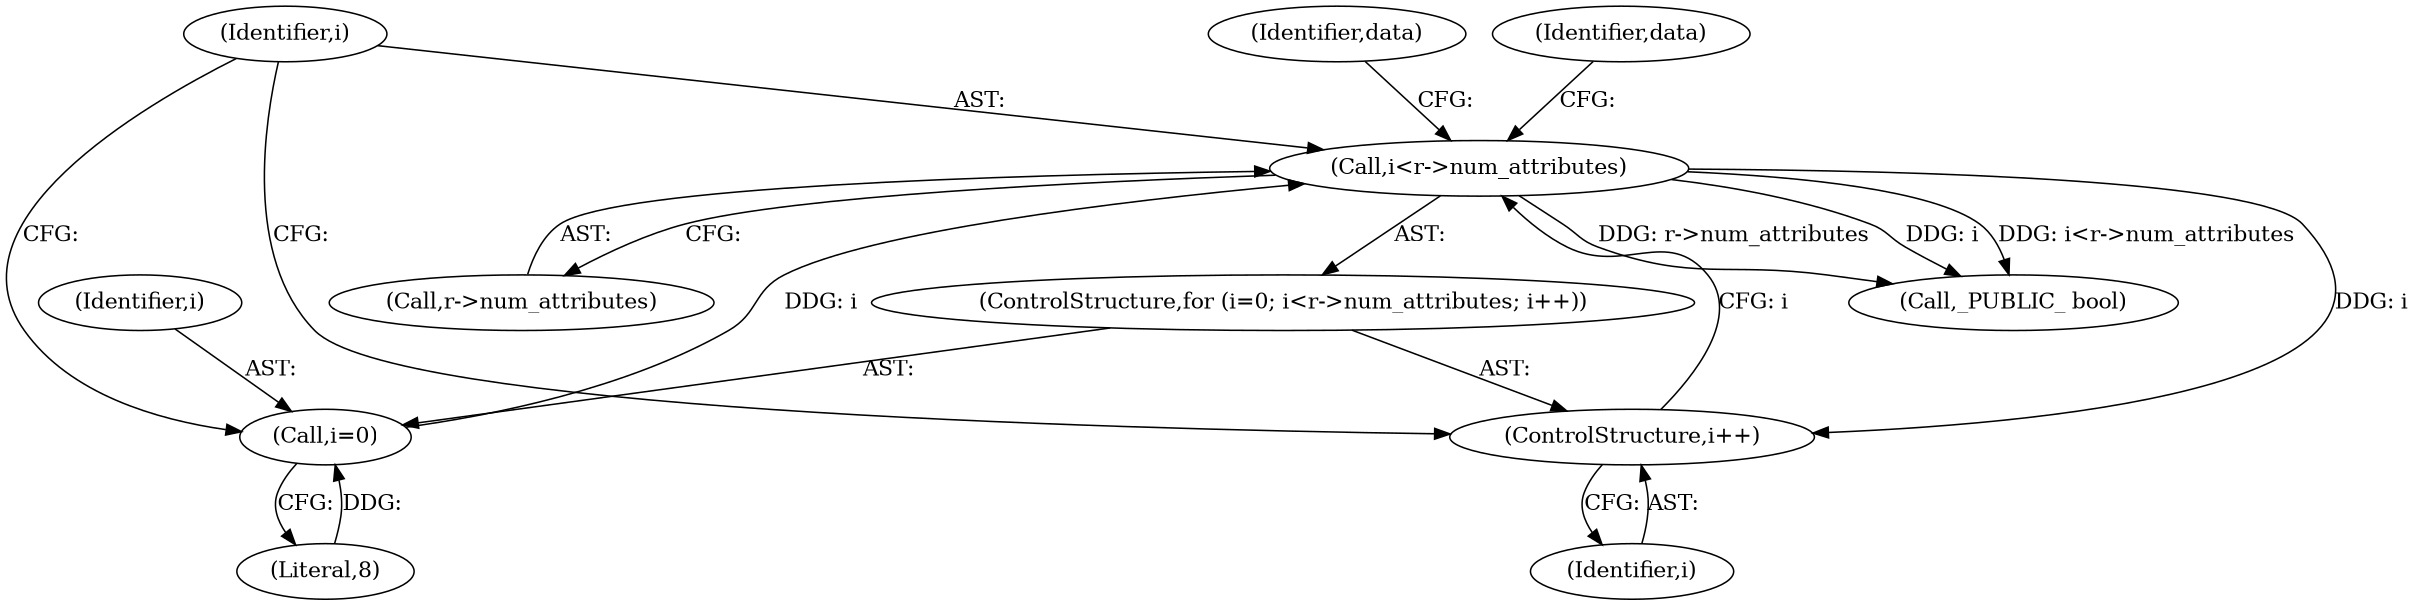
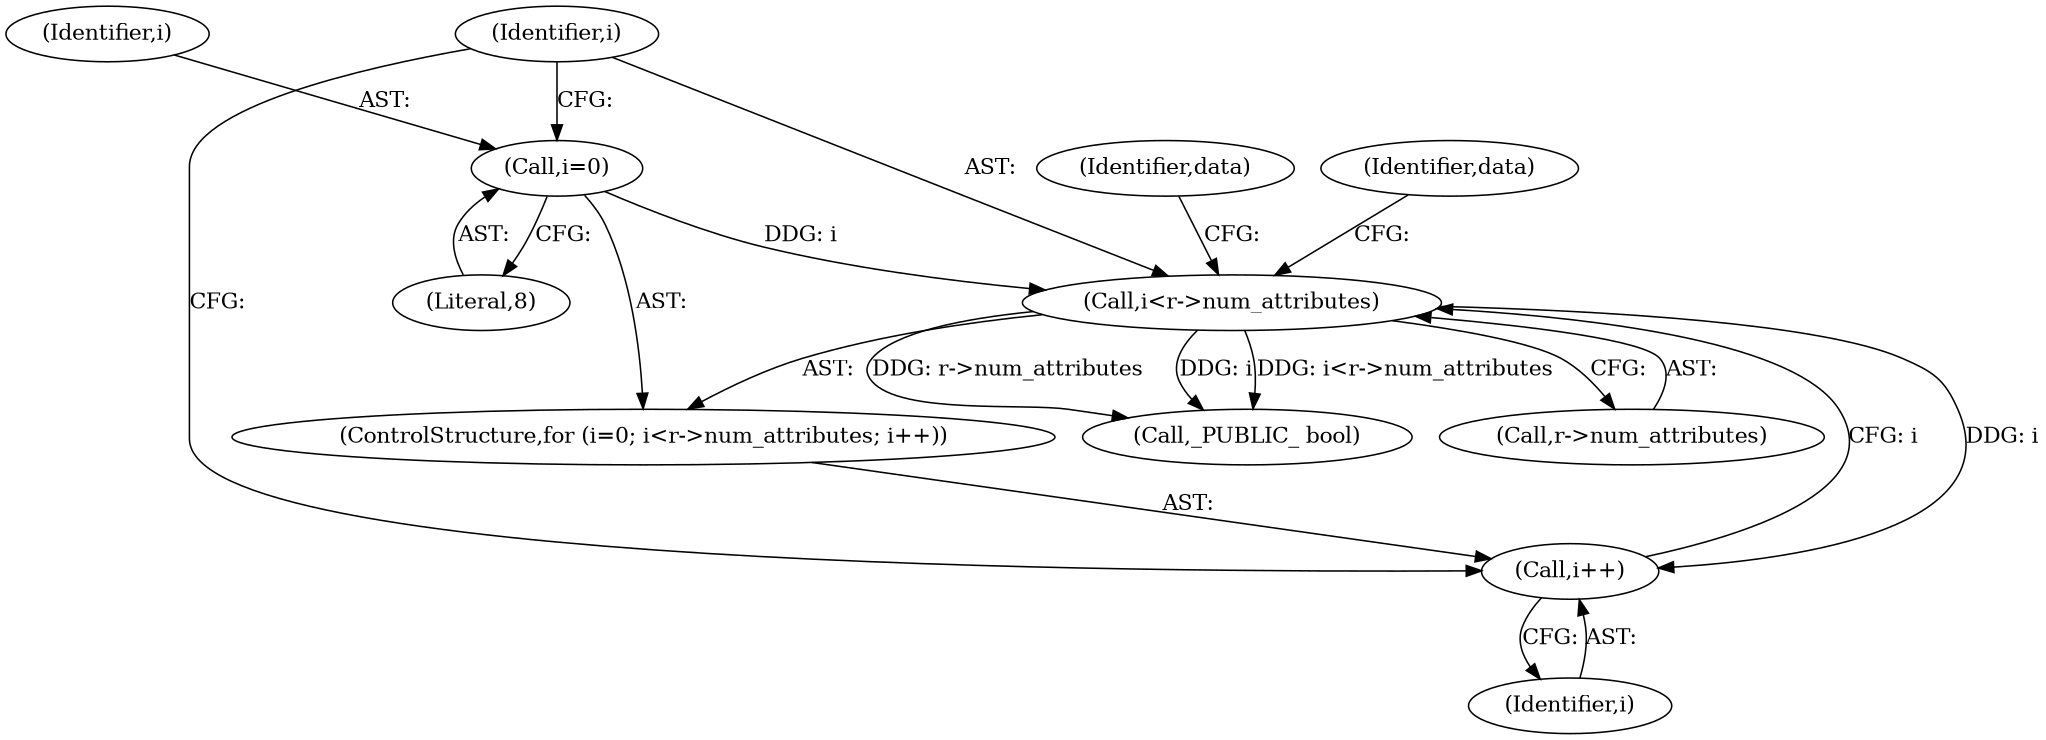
edge "(ControlStructure,for (i=0; i<r->num_attributes; i++))" -> "(Call,i=0)": reversed
node "(ControlStructure,i++)": label "(ControlStructure,i++)" -> "(Call,i++)"
edge "(Literal,8)" -> "(Call,i=0)": label "DDG: " -> "AST: "
